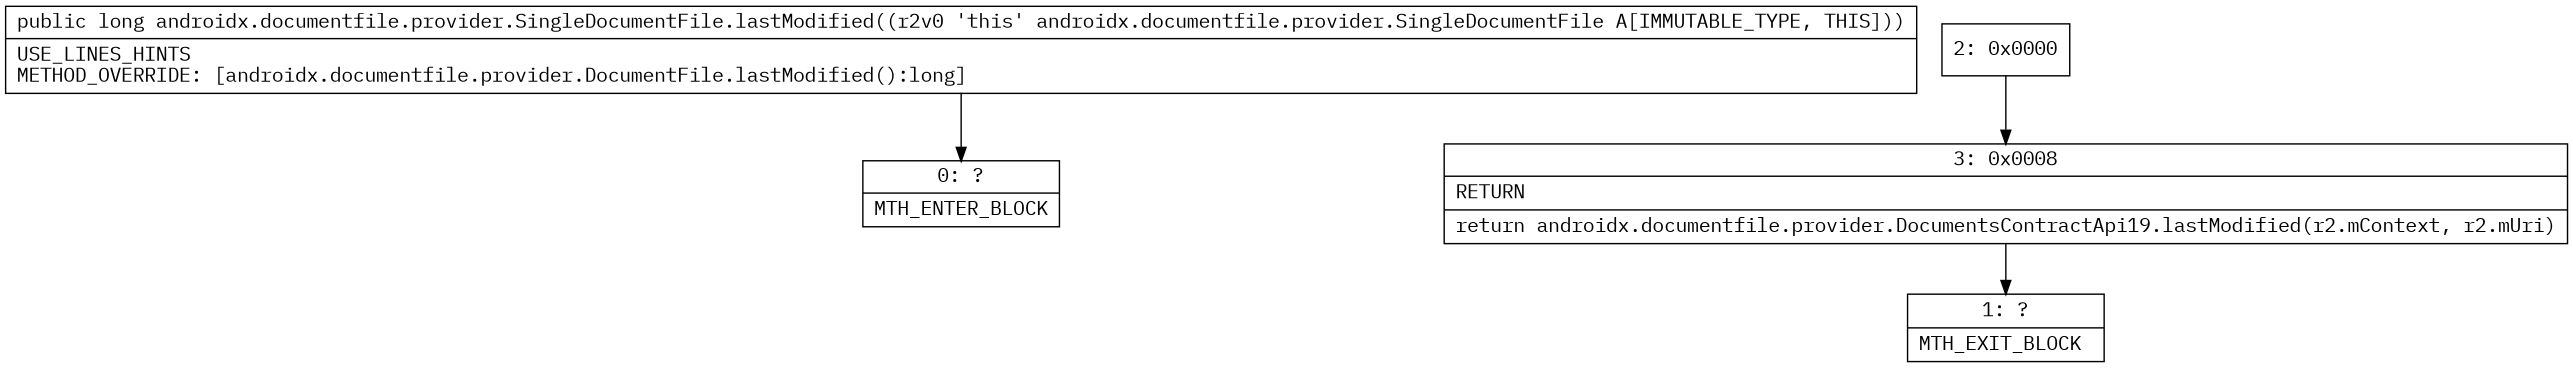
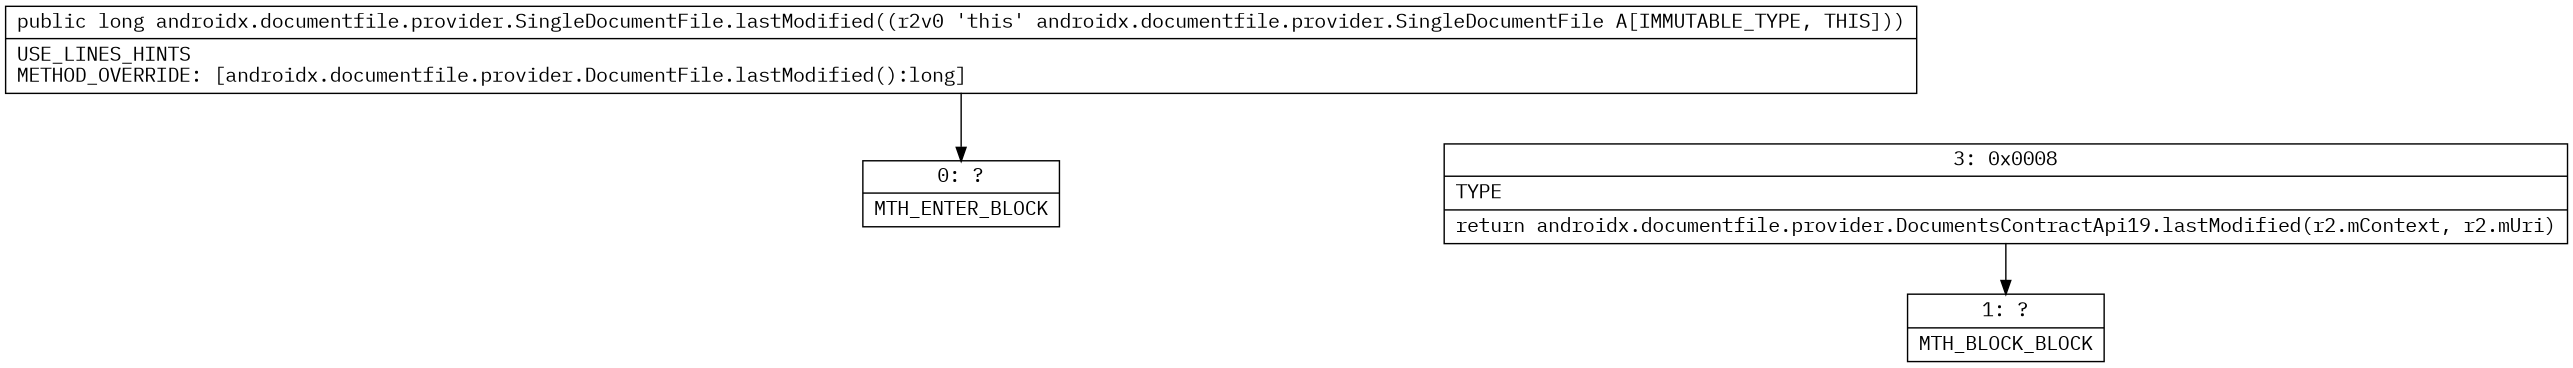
node "2: 0x0000": removed
node "3: 0x0008": text "RETURN" -> "TYPE"
node "1: ?": text "MTH_EXIT_BLOCK" -> "MTH_BLOCK_BLOCK"
